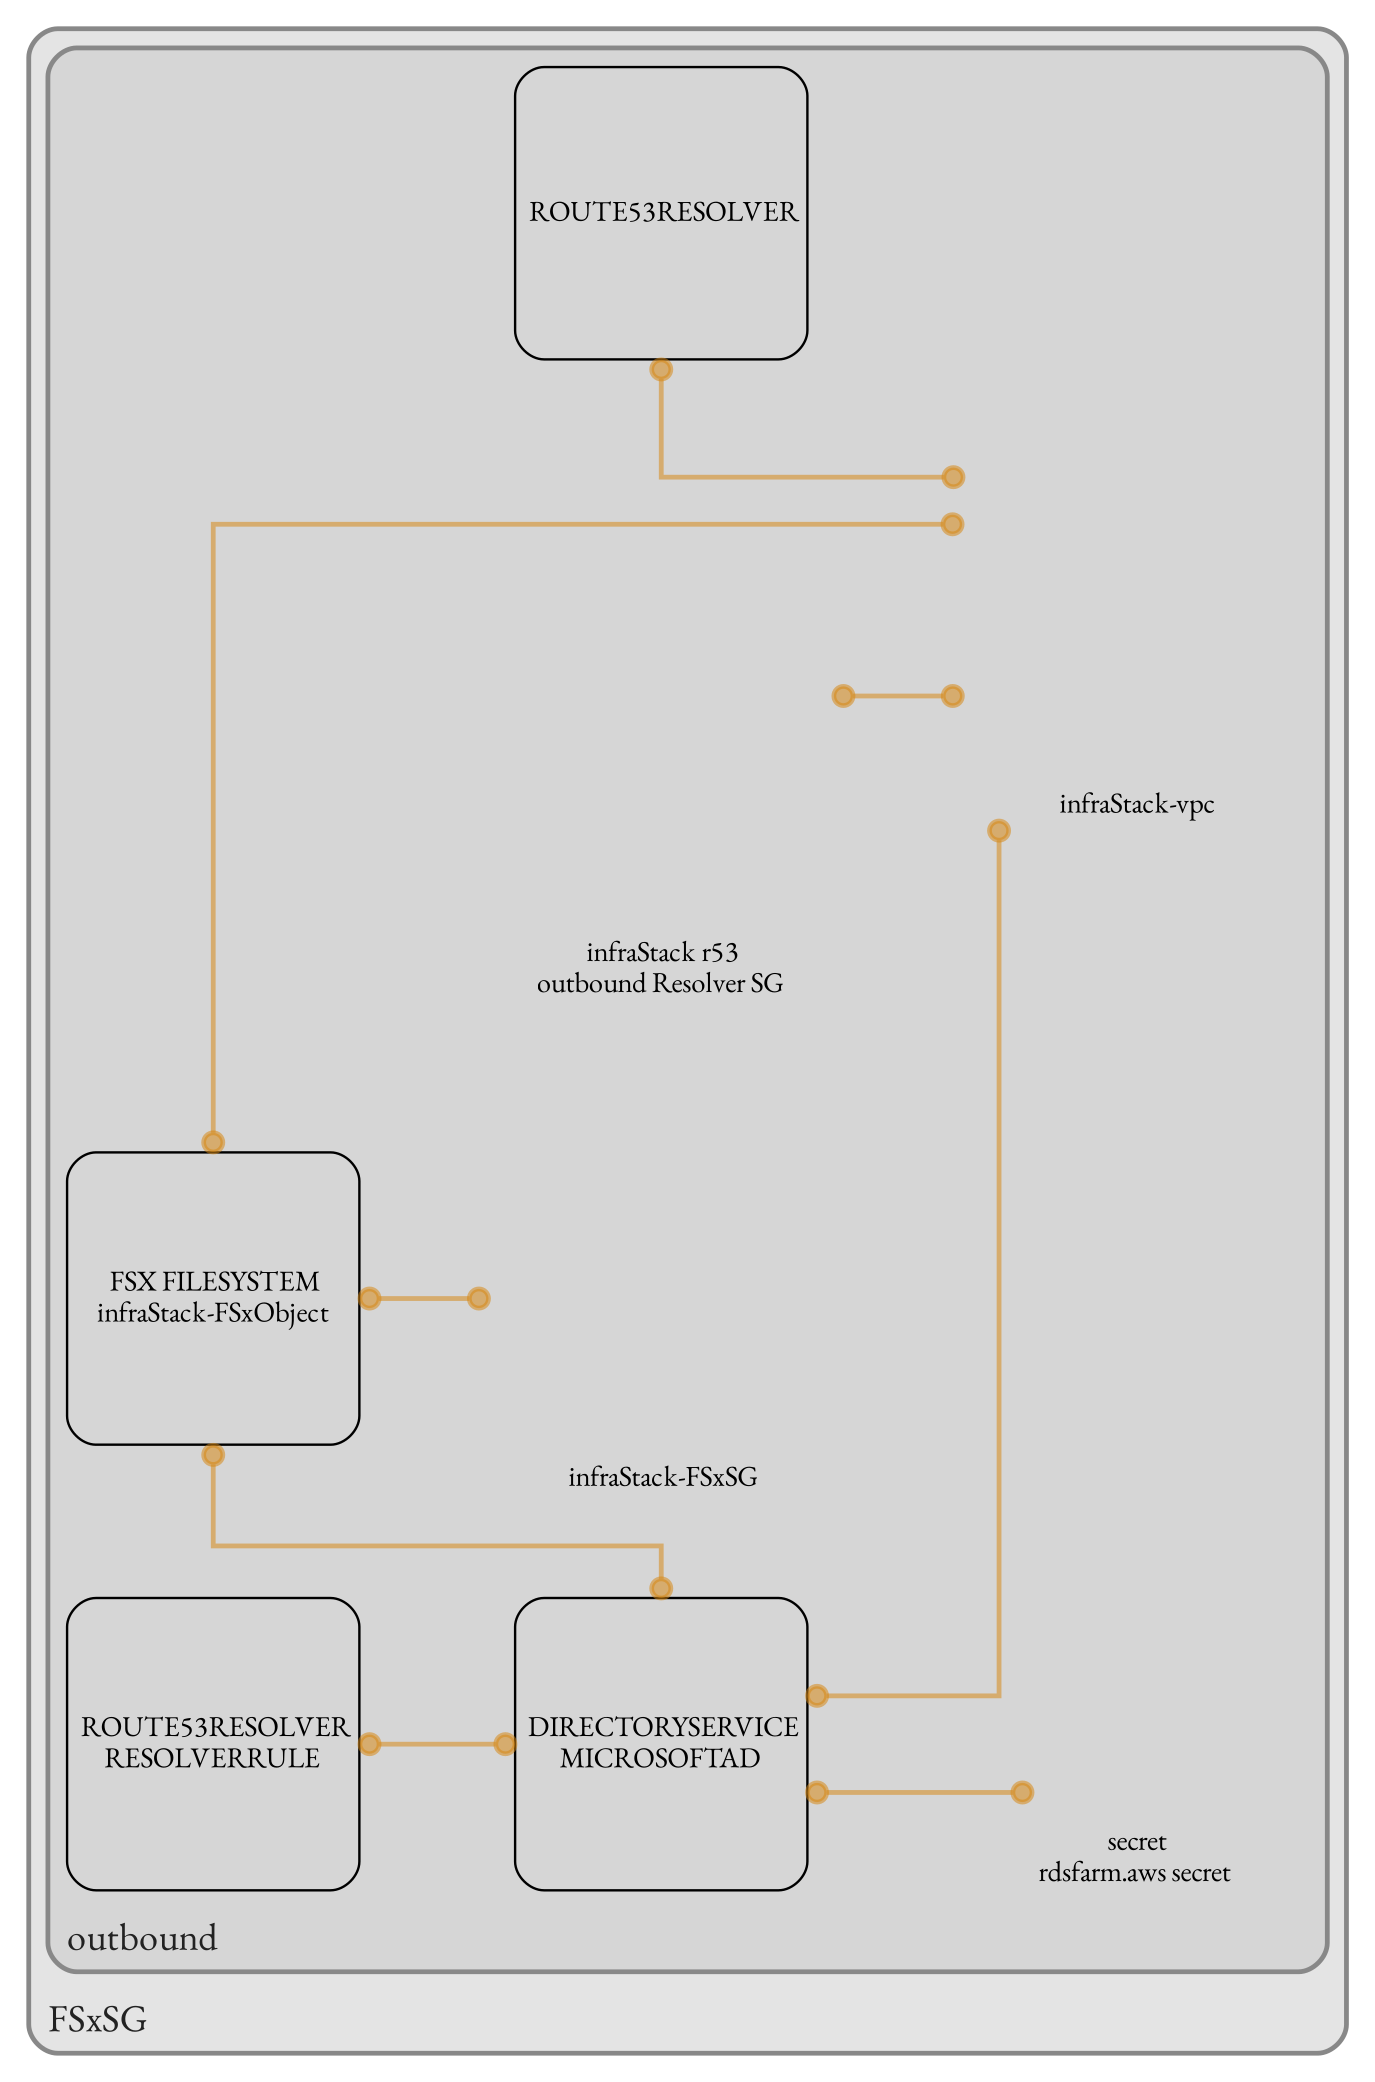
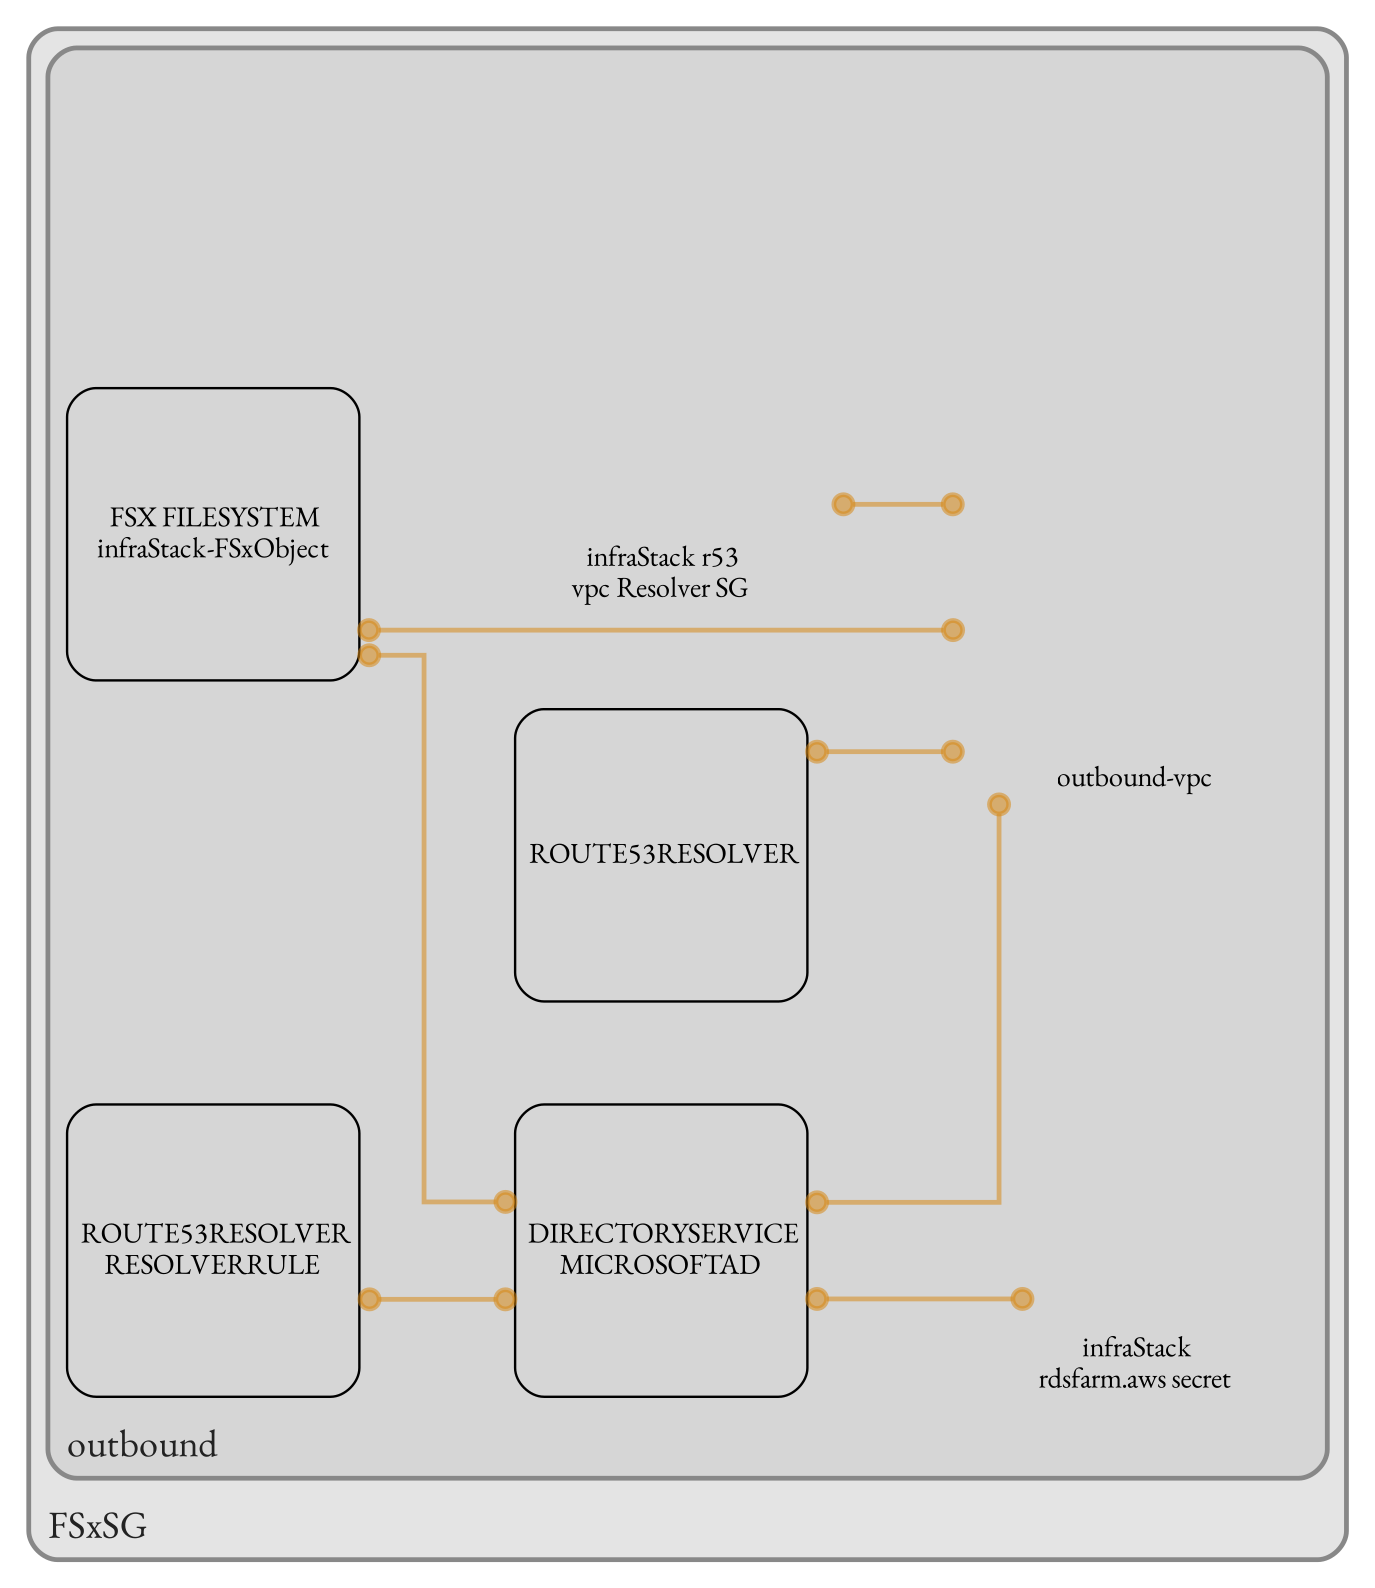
node "infraStack-vpc": label "infraStack-vpc" -> "outbound-vpc"
node "infraStack r53 outbound Resolver SG": label "infraStack r53 outbound Resolver SG" -> "infraStack r53 vpc Resolver SG"
node "infraStack-FSxSG": removed
node "secret rdsfarm.aws secret": label "secret rdsfarm.aws secret" -> "infraStack rdsfarm.aws secret"
